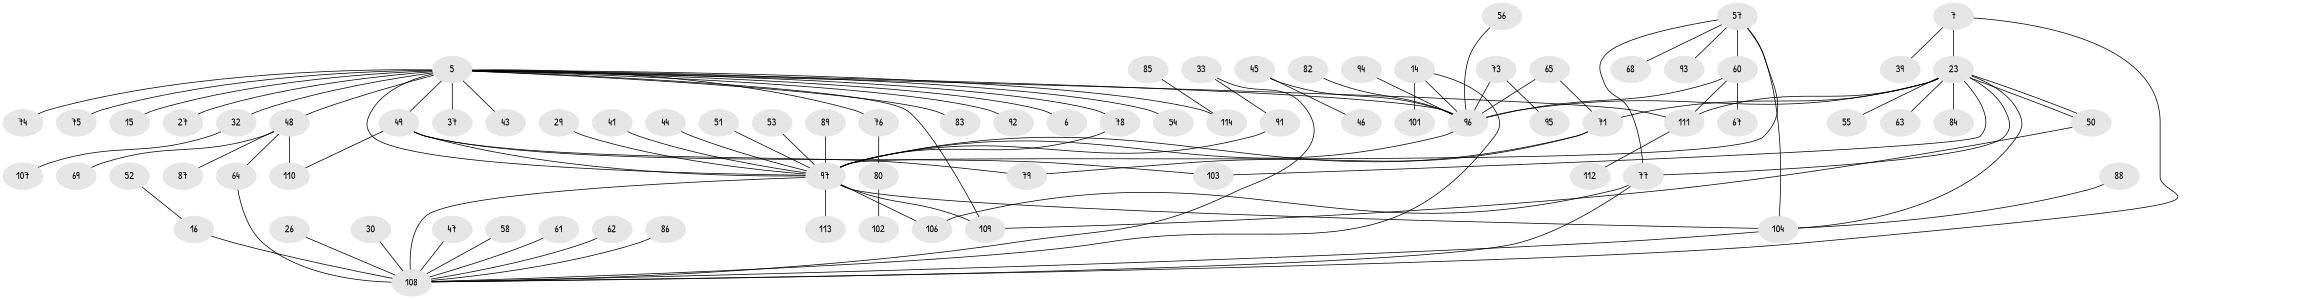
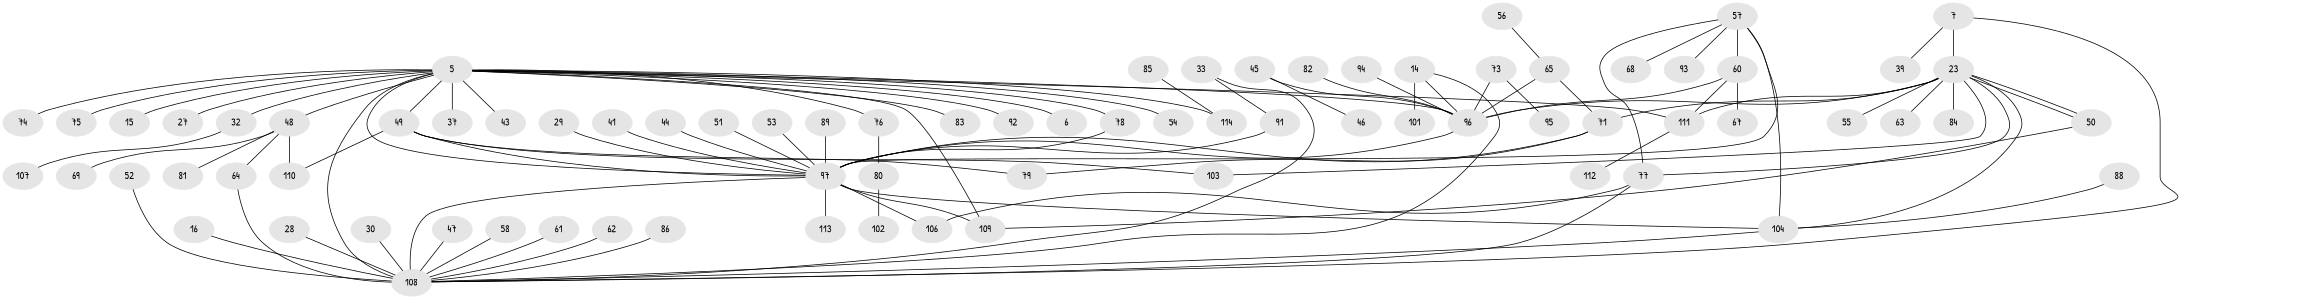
edge "56" -- "96": now "56" -- "65"
edge "5" -- "108": added
node "87": label "87" -> "81"
edge "52" -- "16": now "52" -- "108"
node "26": label "26" -> "28"
